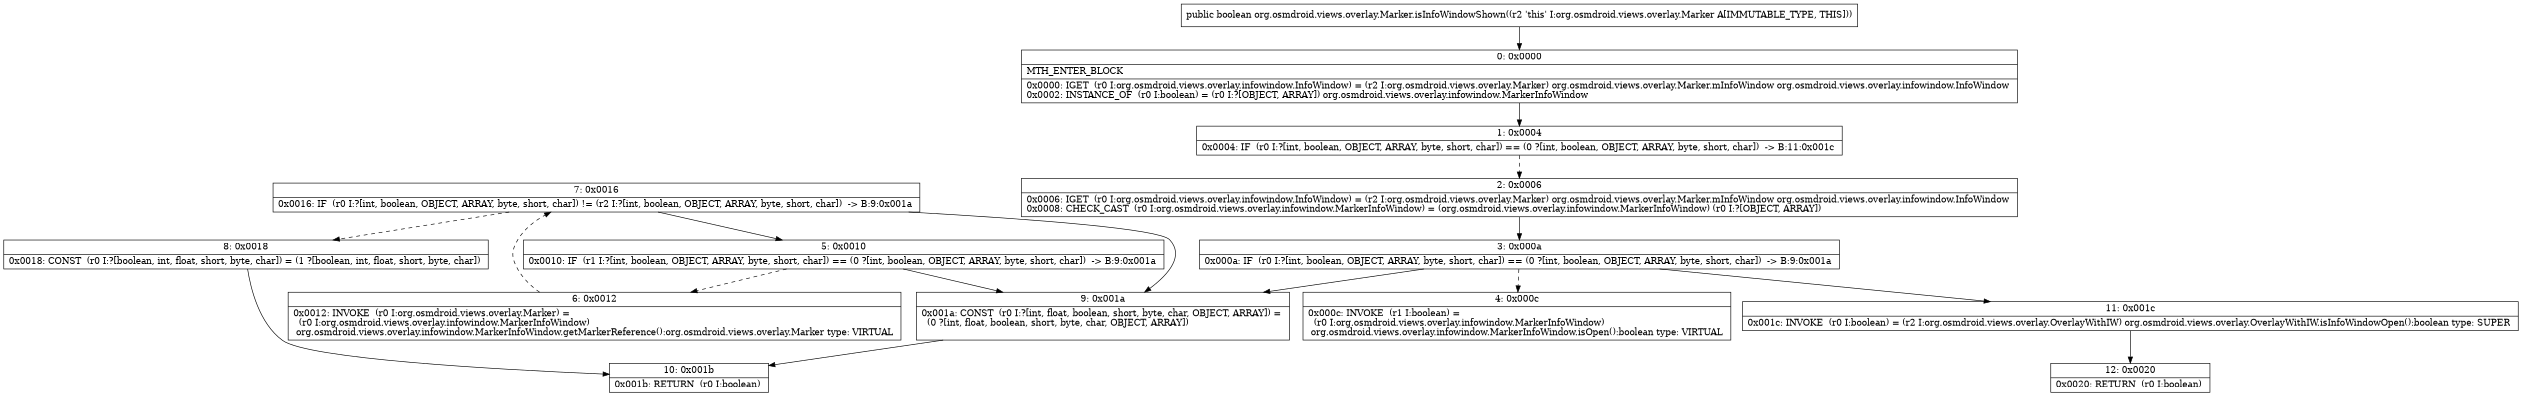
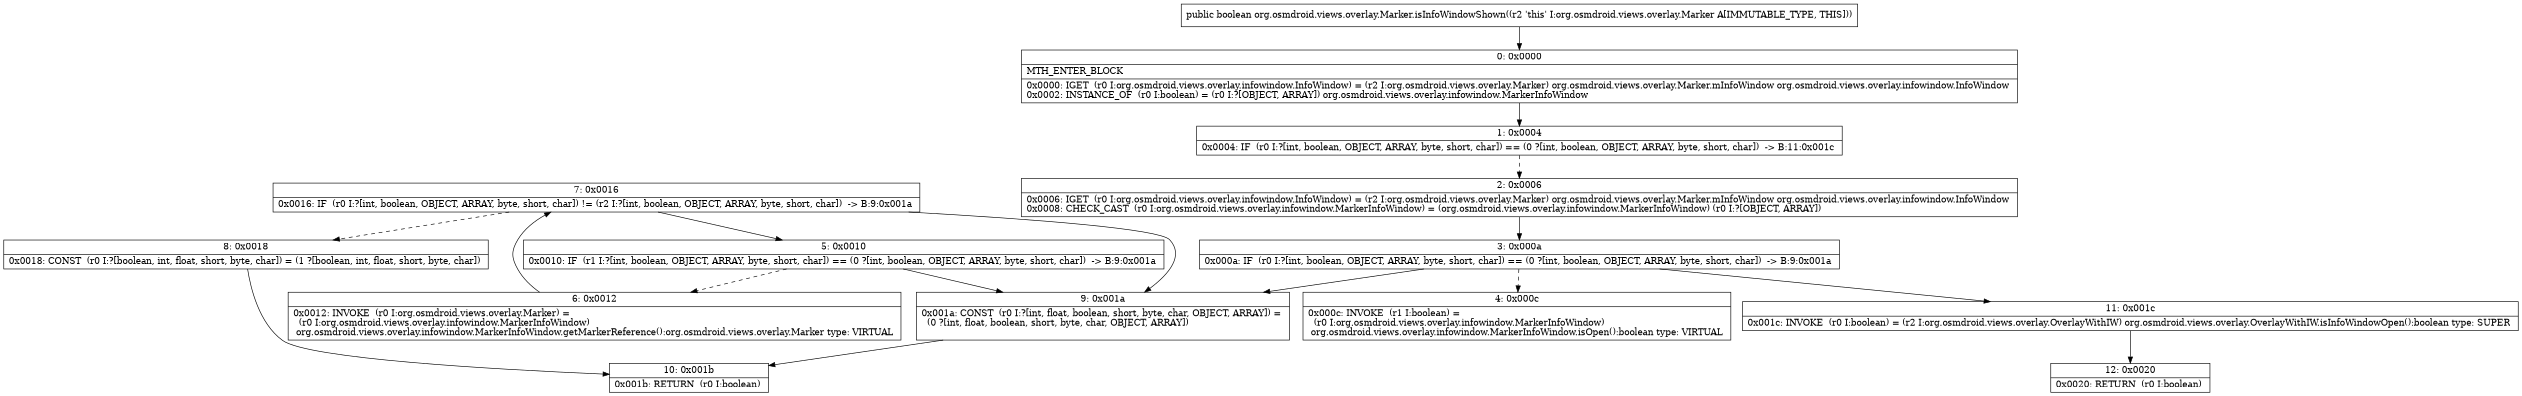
edge "6: 0x0012" -> "7: 0x0016": style dashed -> solid
